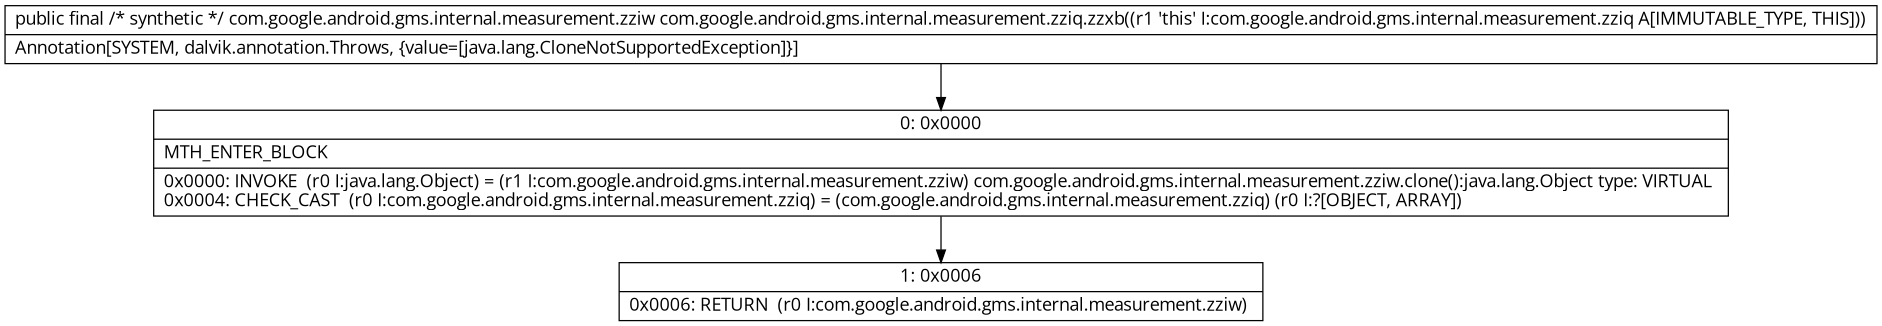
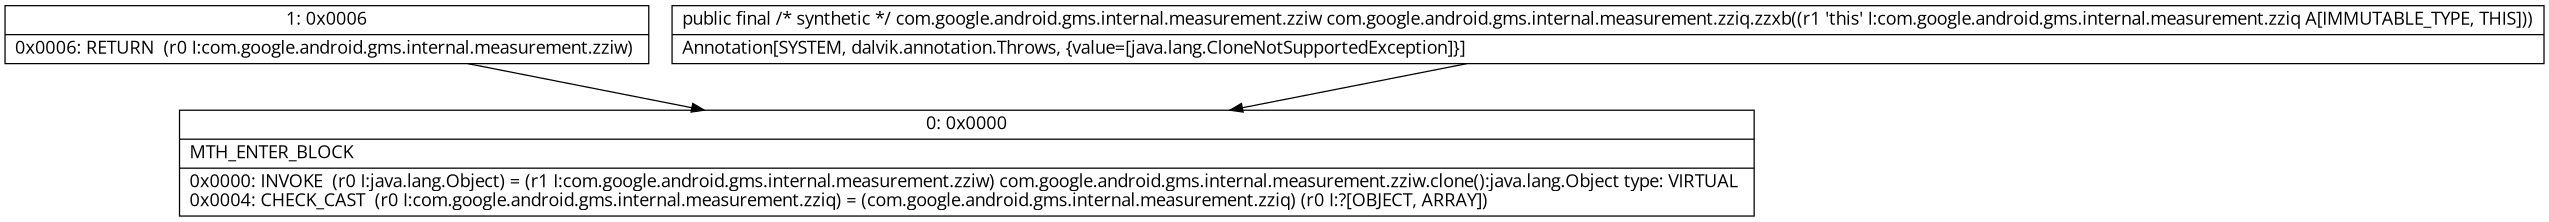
edge "0: 0x0000" -> "1: 0x0006": reversed
